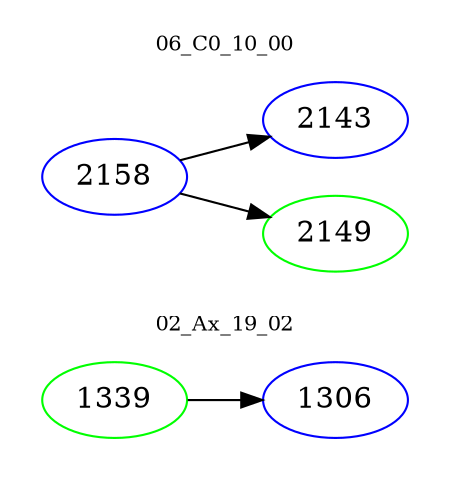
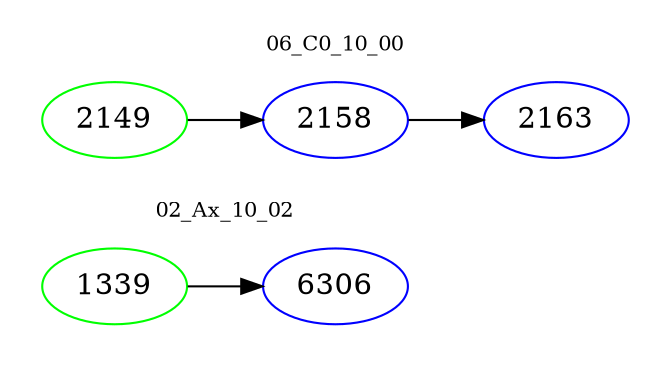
node "2143": label "2143" -> "2163"
edge "2158" -> "2149": reversed
cluster "02_Ax_19_02": label "02_Ax_19_02" -> "02_Ax_10_02"
node "1306": label "1306" -> "6306"
